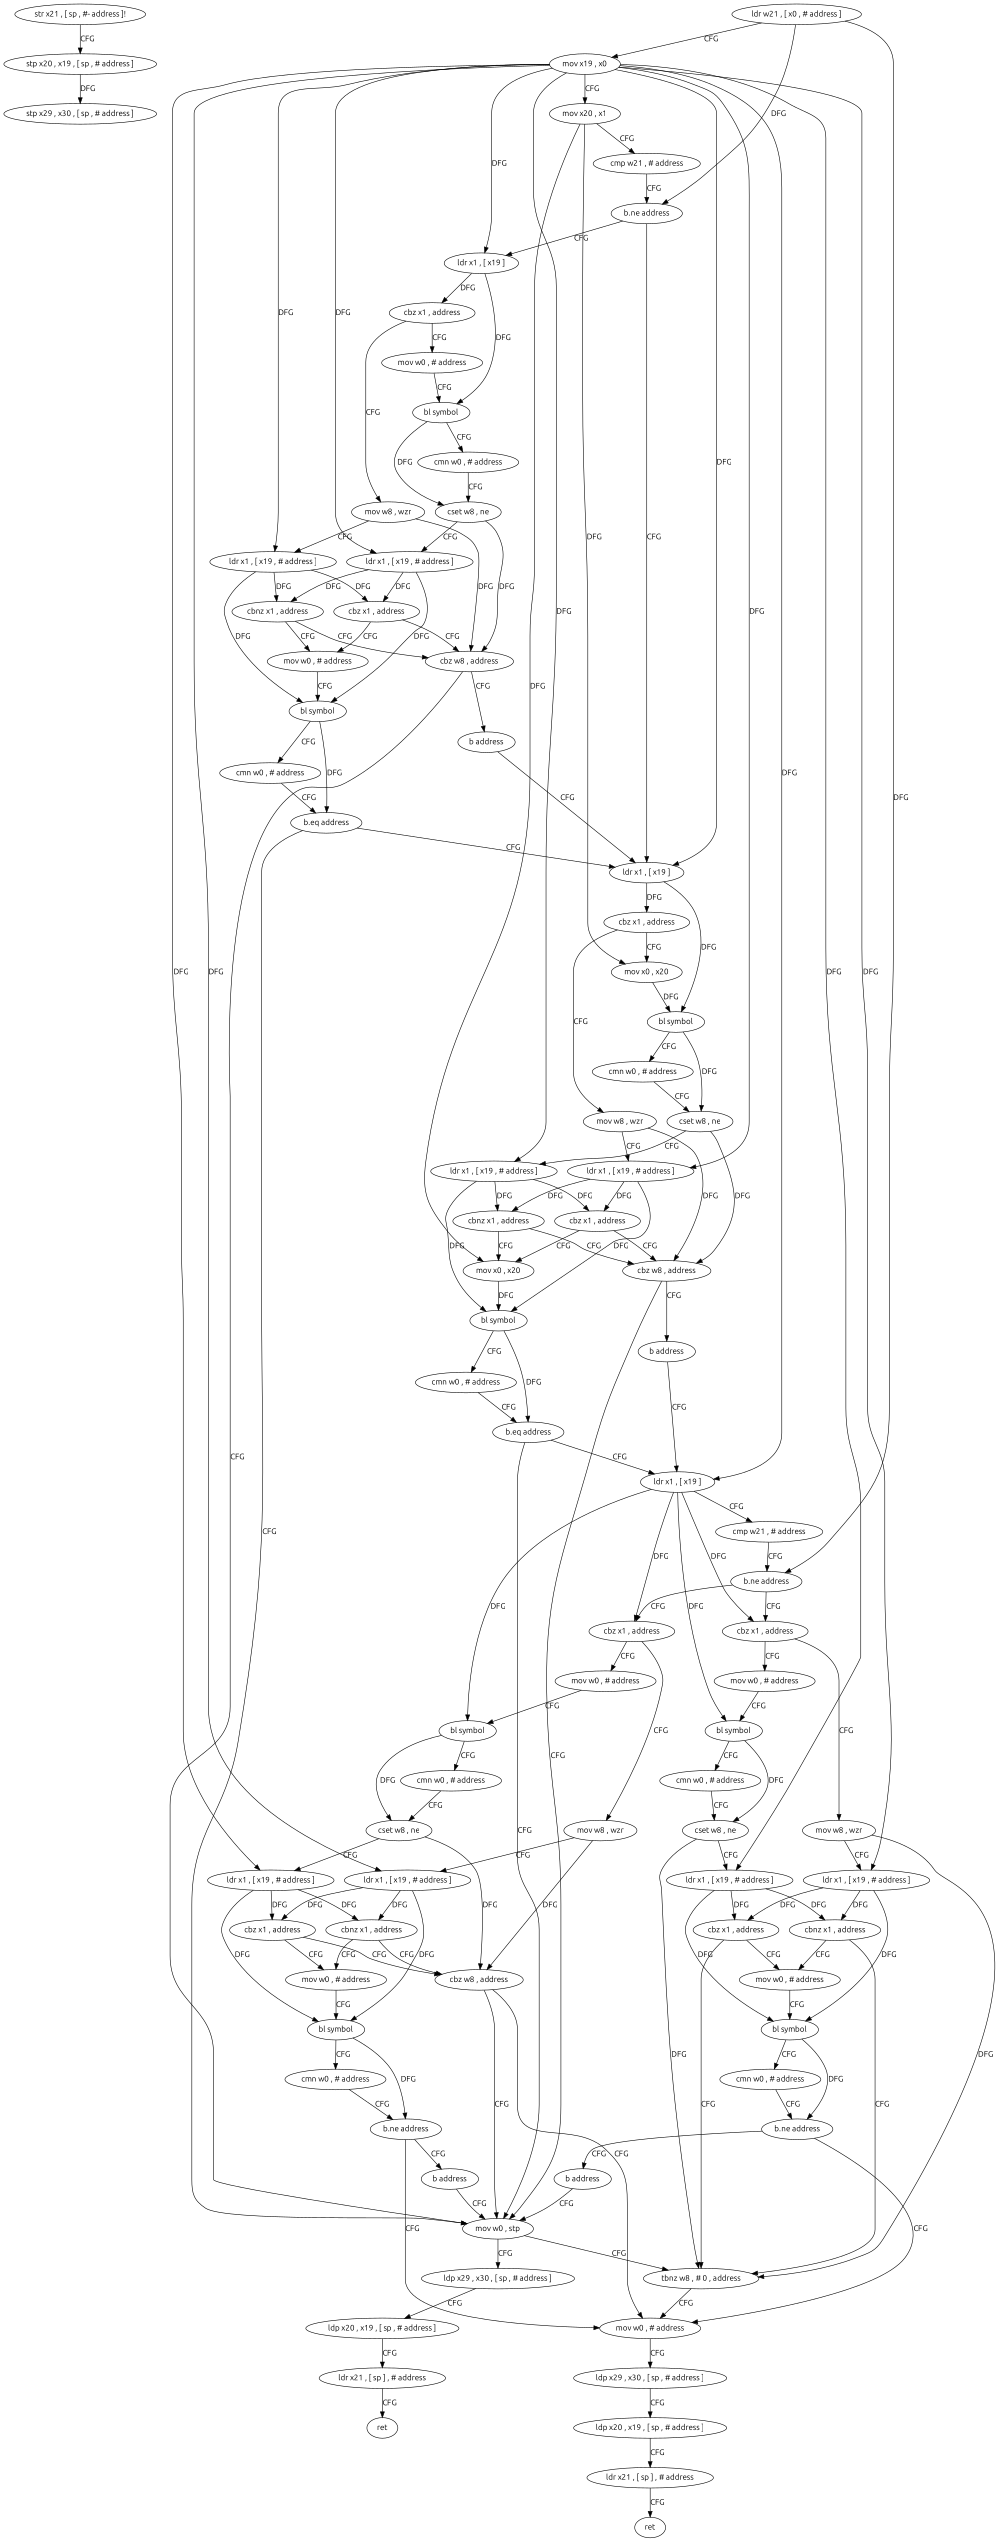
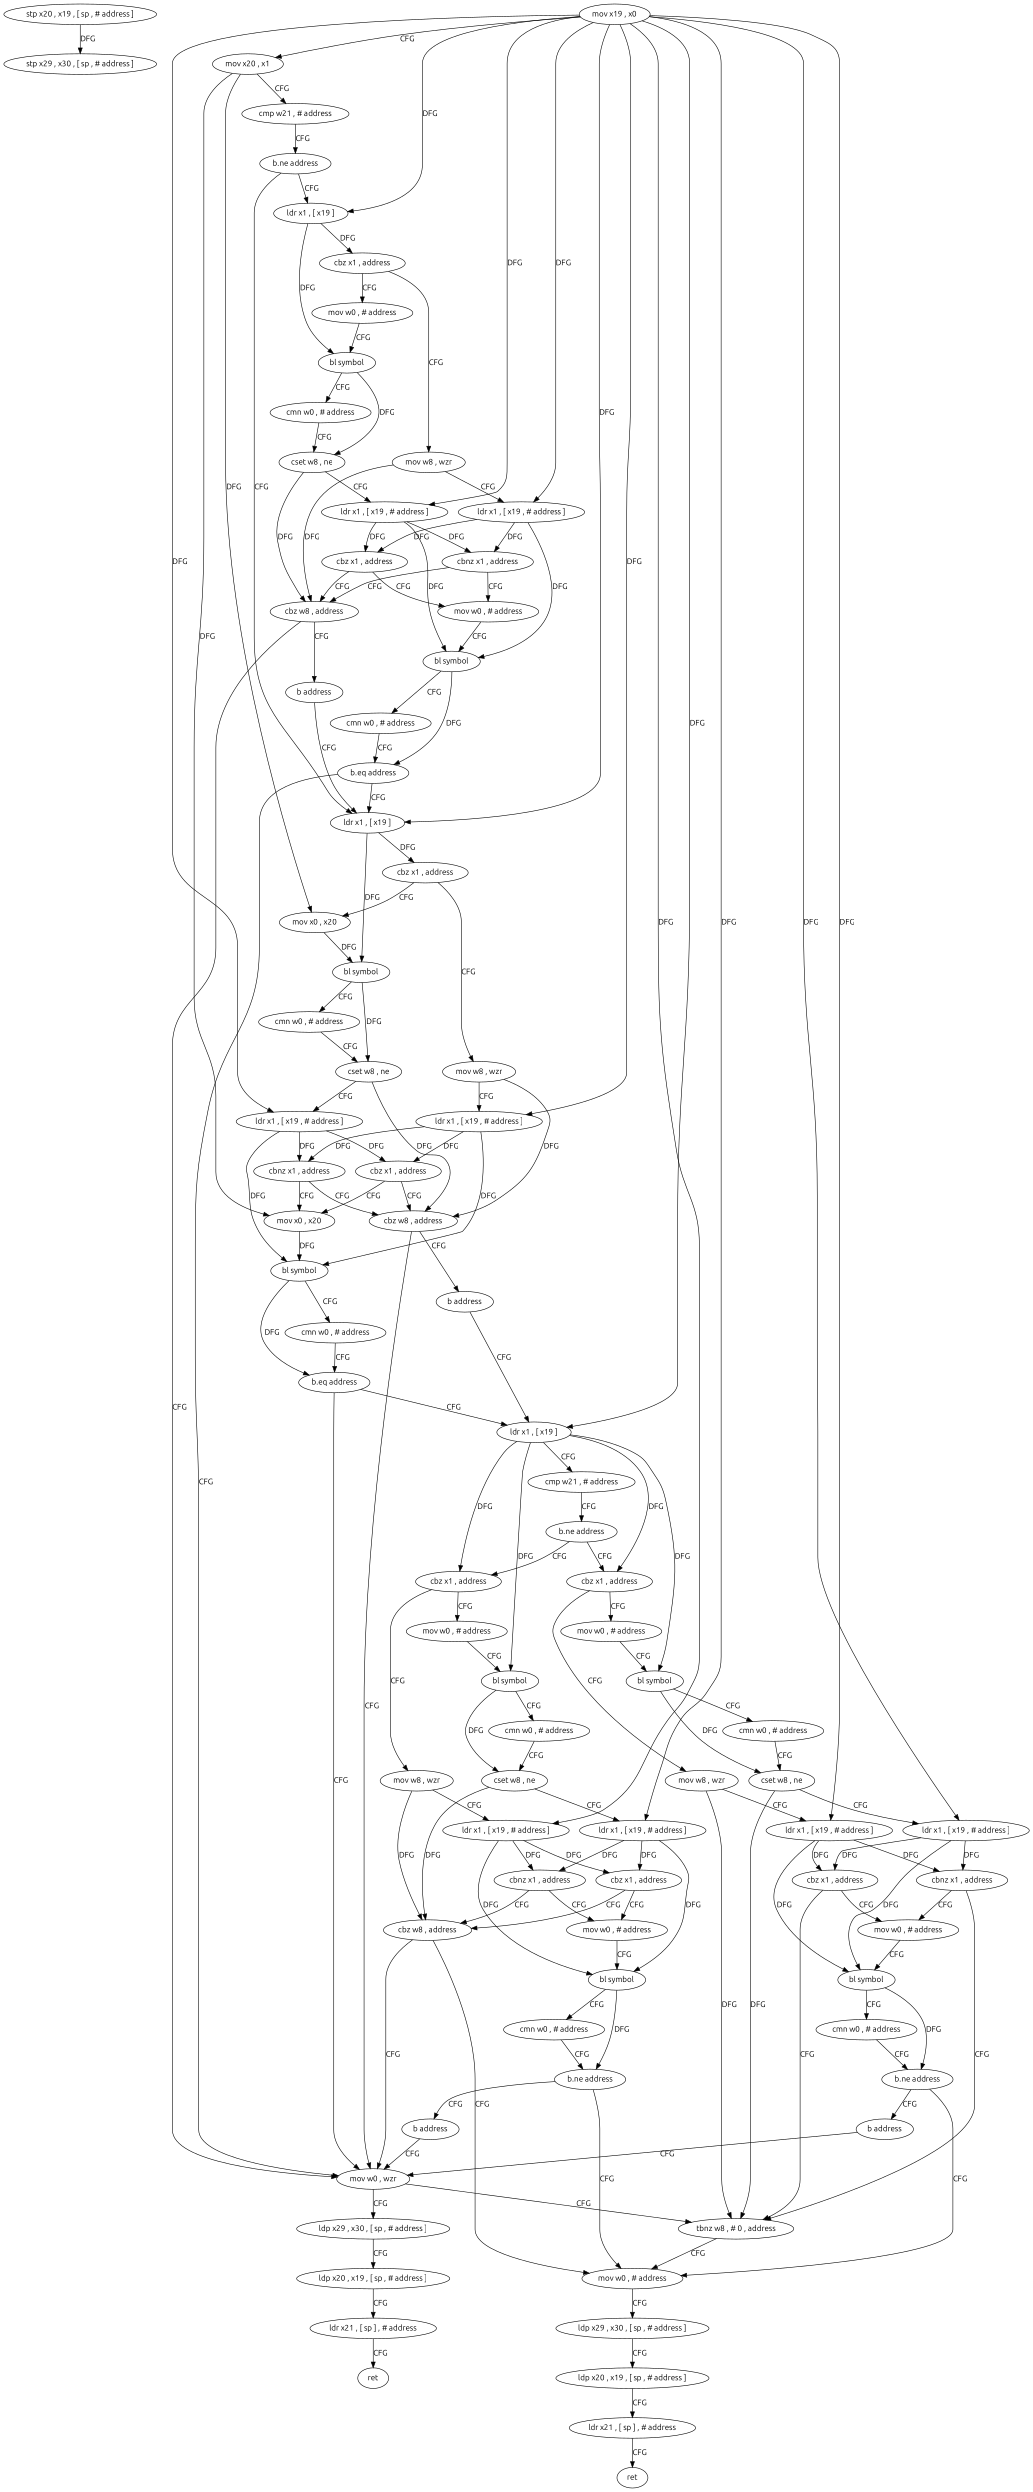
node "str x21 , [ sp , #- address ]!": removed
node "ldr w21 , [ x0 , # address ]": removed
node "mov w0 , stp": label "mov w0 , stp" -> "mov w0 , wzr"
